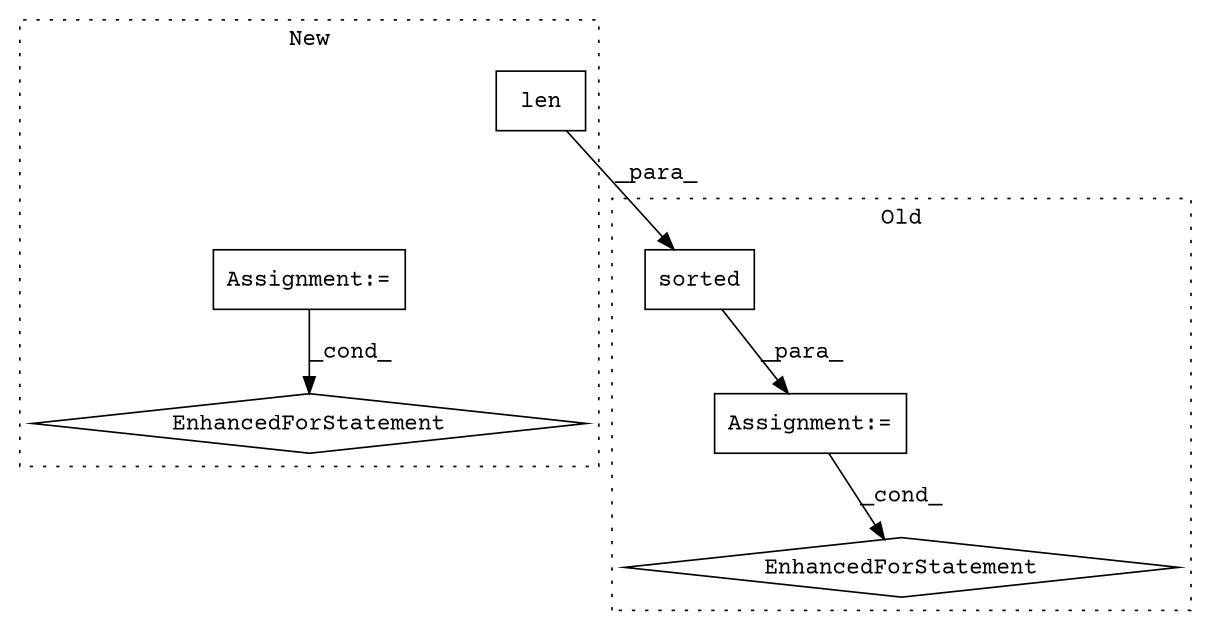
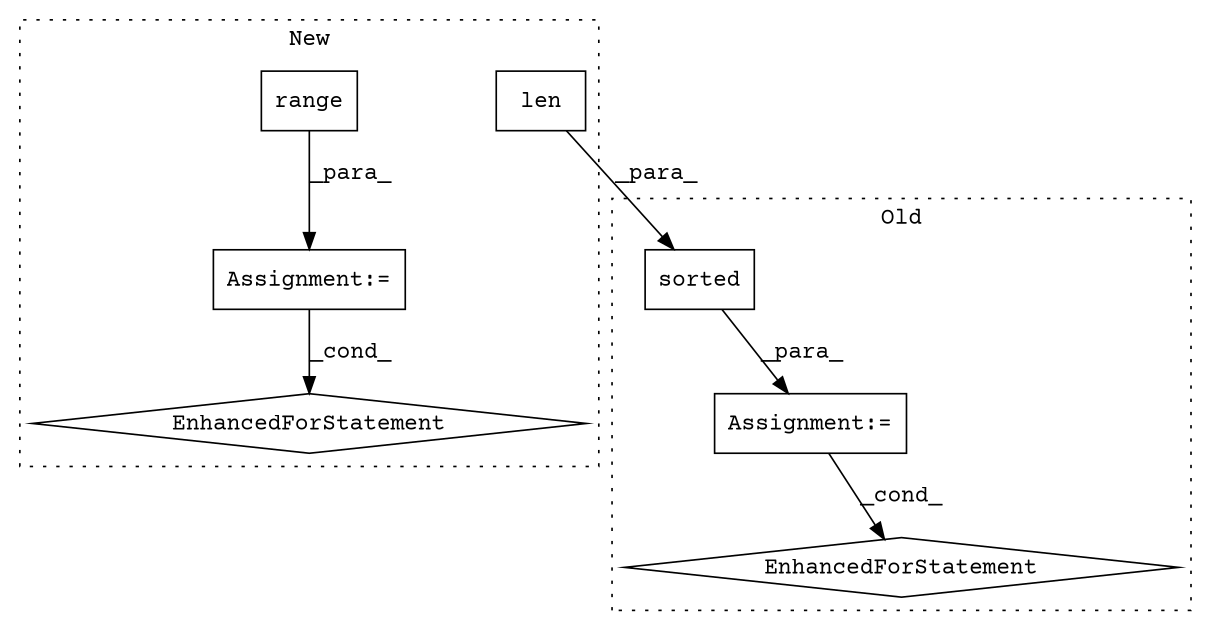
node "range": added
